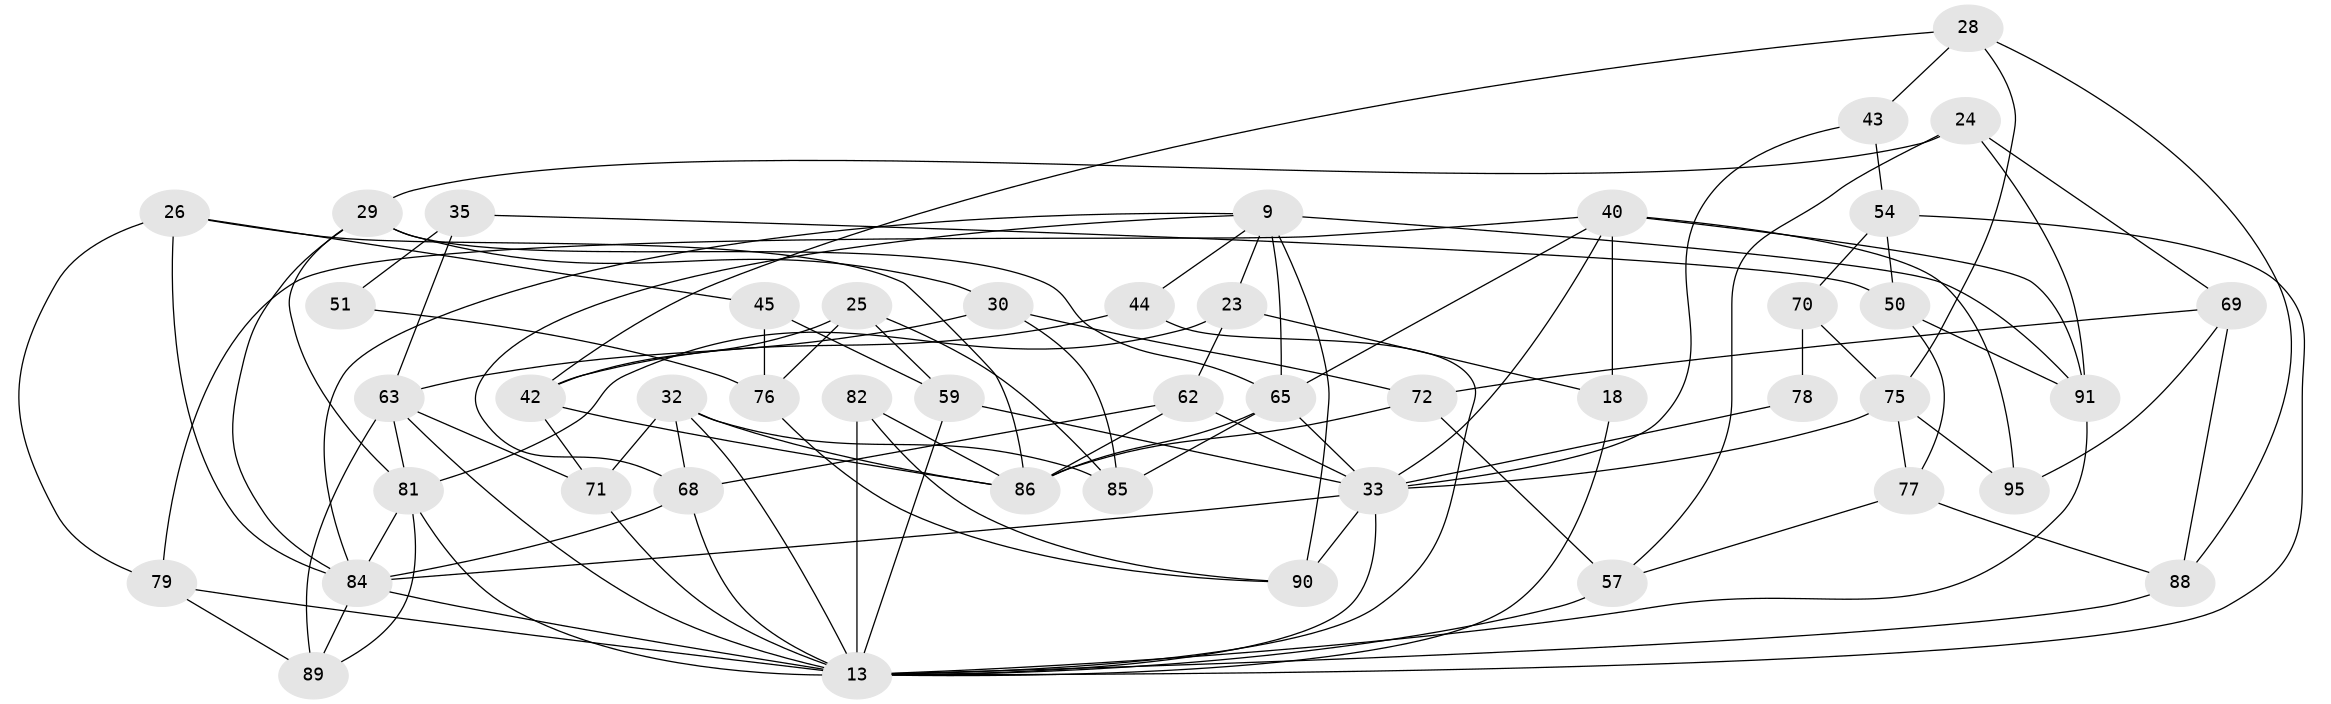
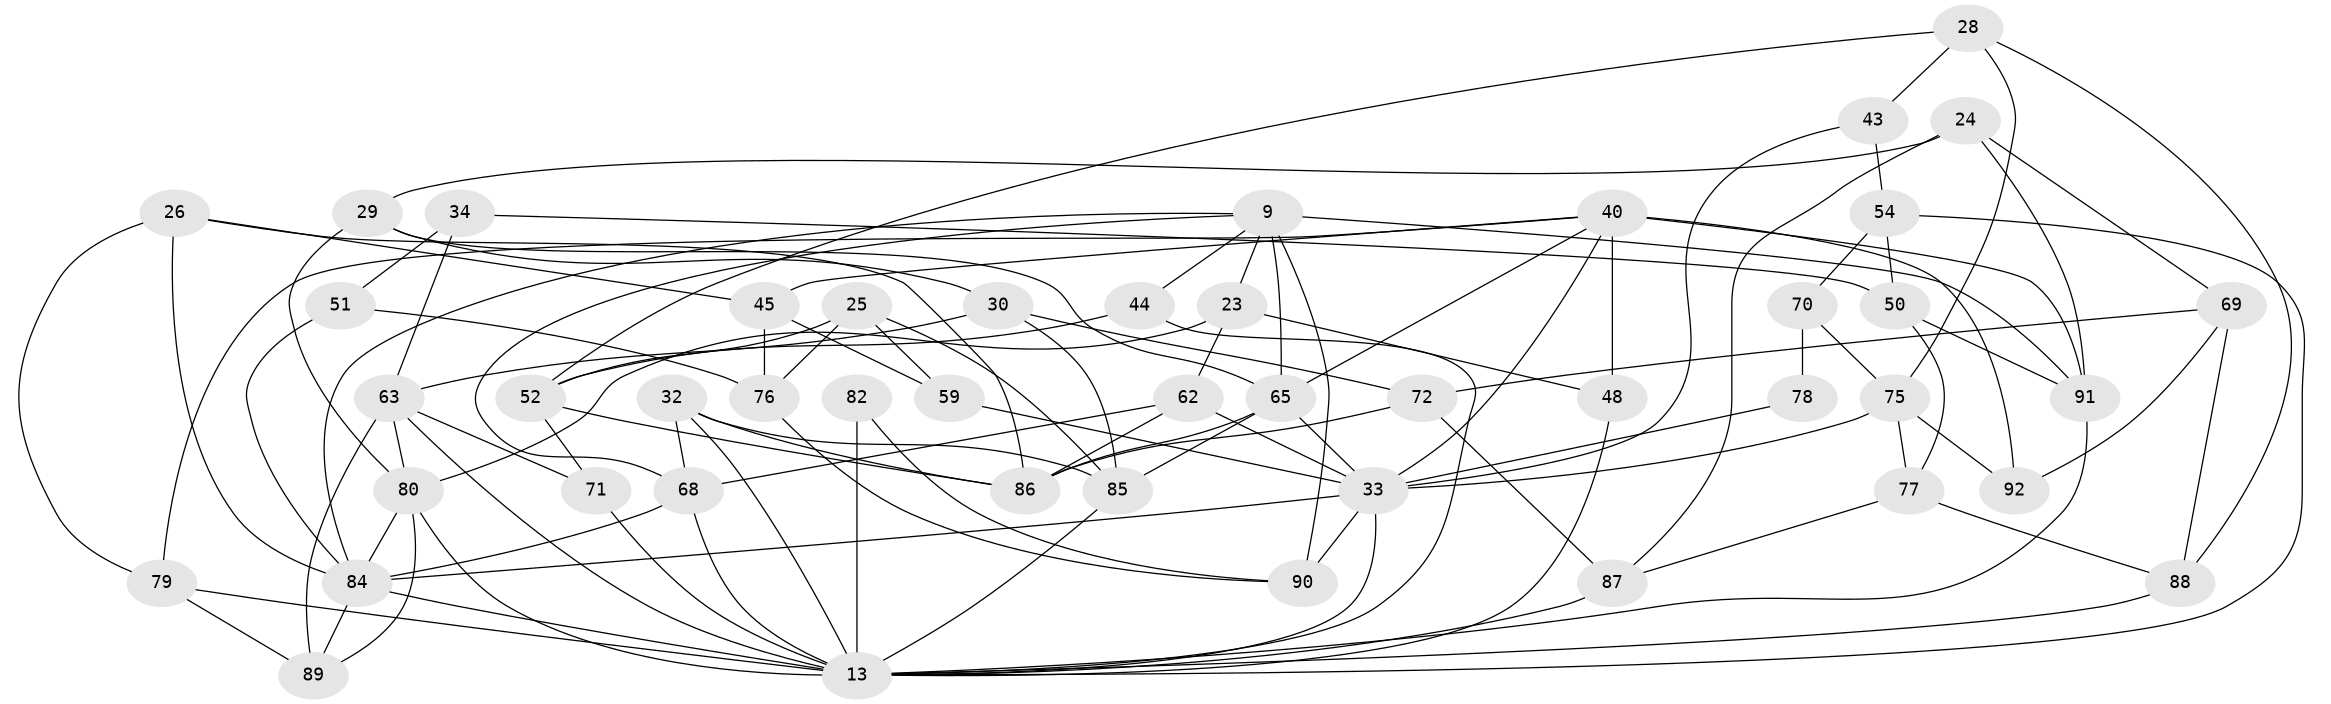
node "35": label "35" -> "34"
edge "40" -- "45": added
node "42": label "42" -> "52"
node "18": label "18" -> "48"
edge "29" -- "84": now "51" -- "84"
edge "82" -- "86": removed
edge "32" -- "71": removed
node "81": label "81" -> "80"
node "95": label "95" -> "92"
edge "59" -- "13": now "85" -- "13"
node "57": label "57" -> "87"
